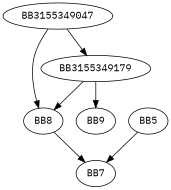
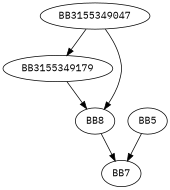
node "BB9": removed
